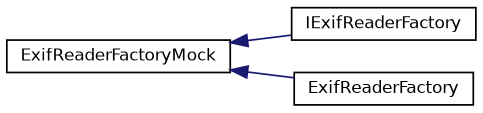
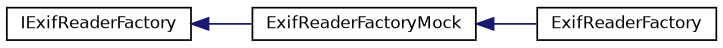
edge "IExifReaderFactory" -> "ExifReaderFactoryMock": reversed
